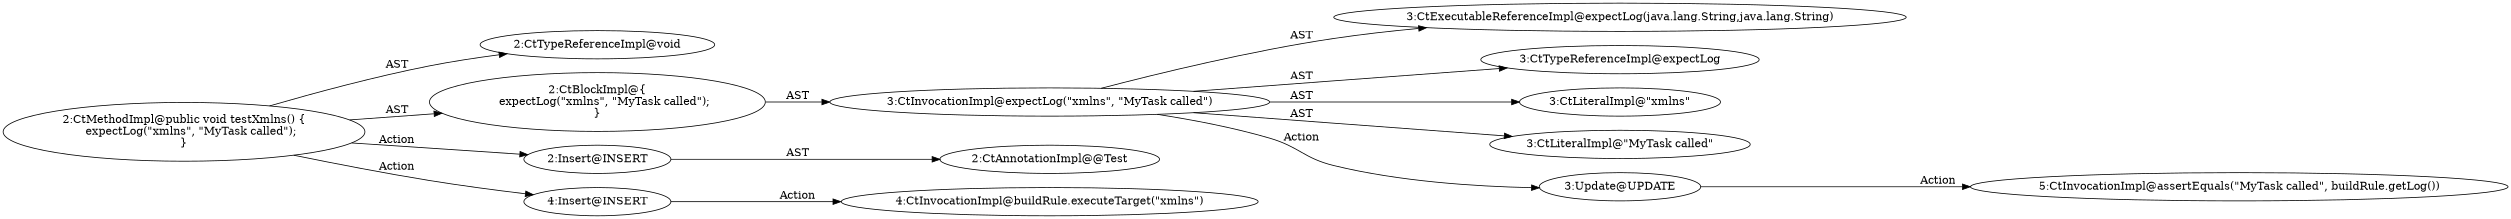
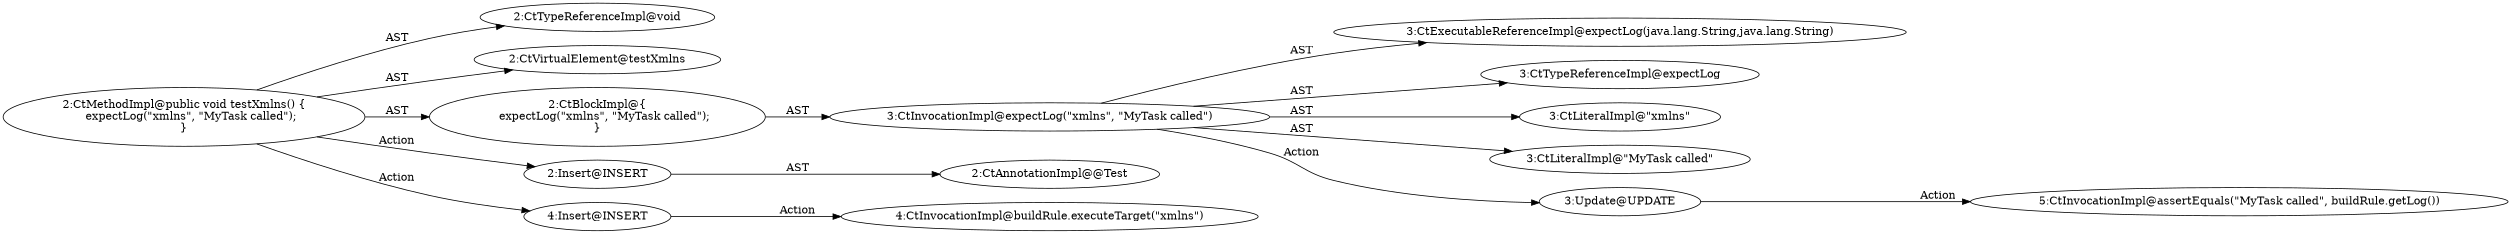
node "2:CtVirtualElement@testXmlns": added
